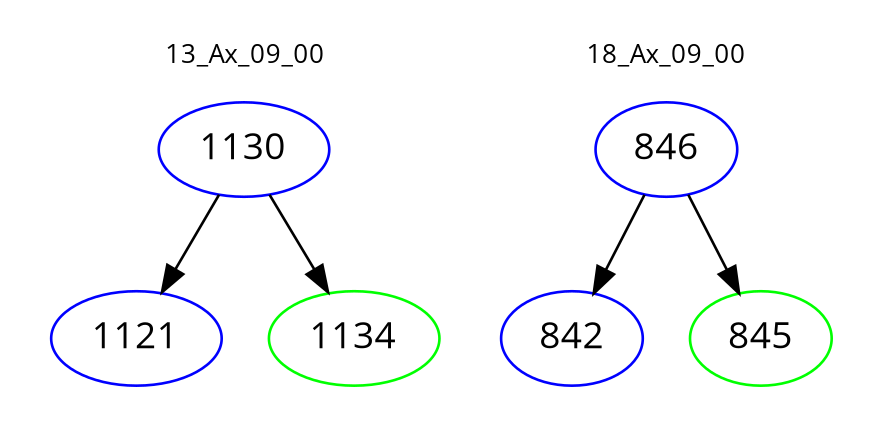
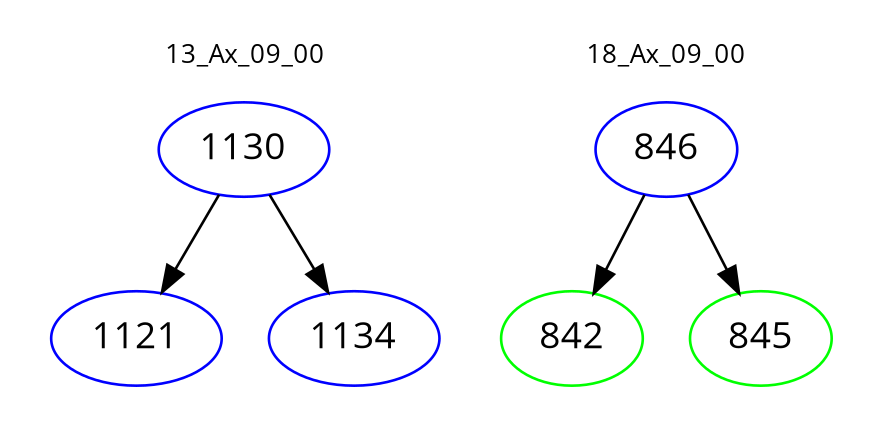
node "1134": color green -> blue
node "842": color blue -> green
